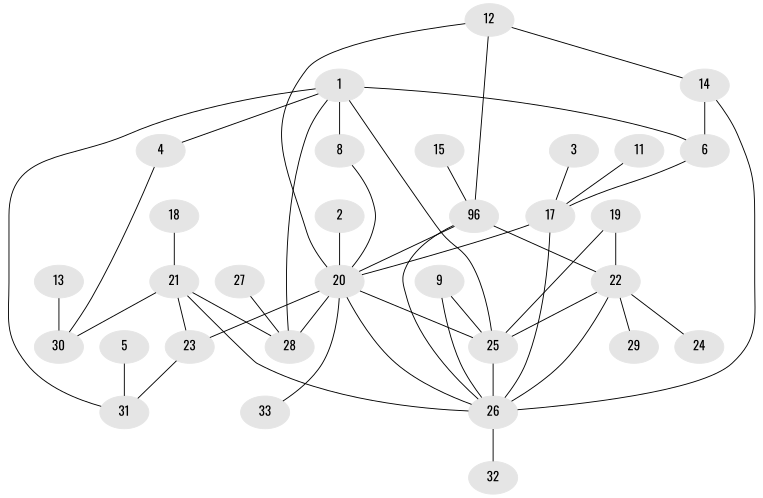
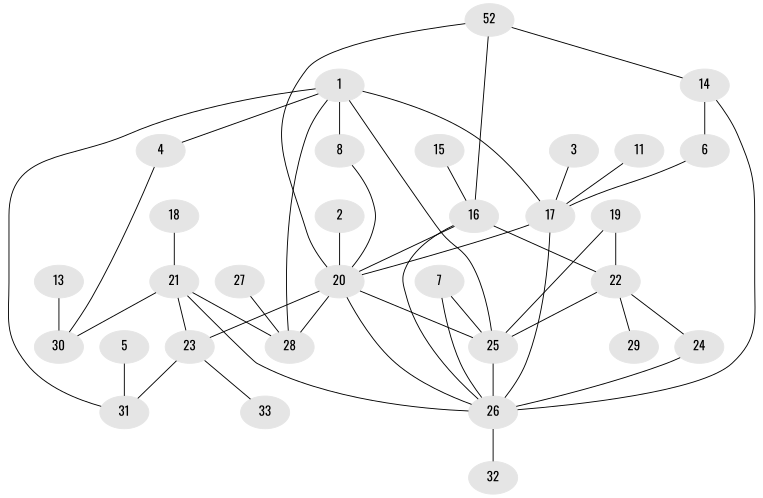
node "12": label "12" -> "52"
edge "1" -- "6": now "1" -- "17"
node "96": label "96" -> "16"
node "9": label "9" -> "7"
edge "22" -- "26": now "24" -- "26"
edge "20" -- "33": now "23" -- "33"
